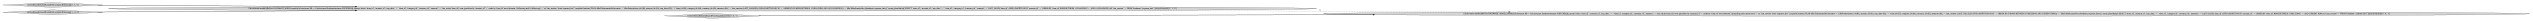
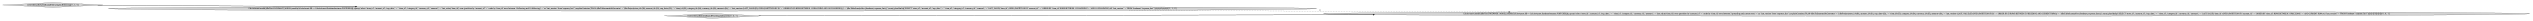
node "testOverRowsBetweenBoundFollowingAndFollowing['1', '0', '0']": removed
